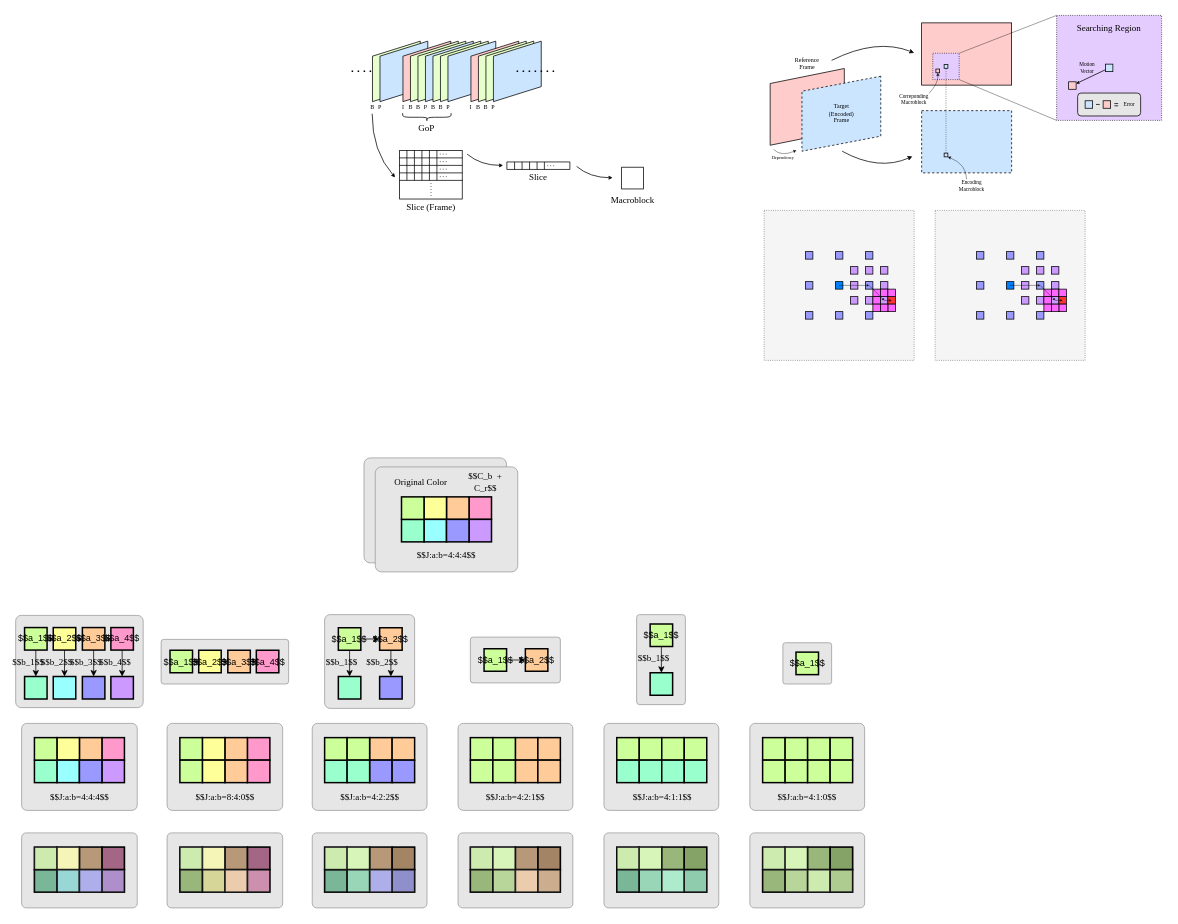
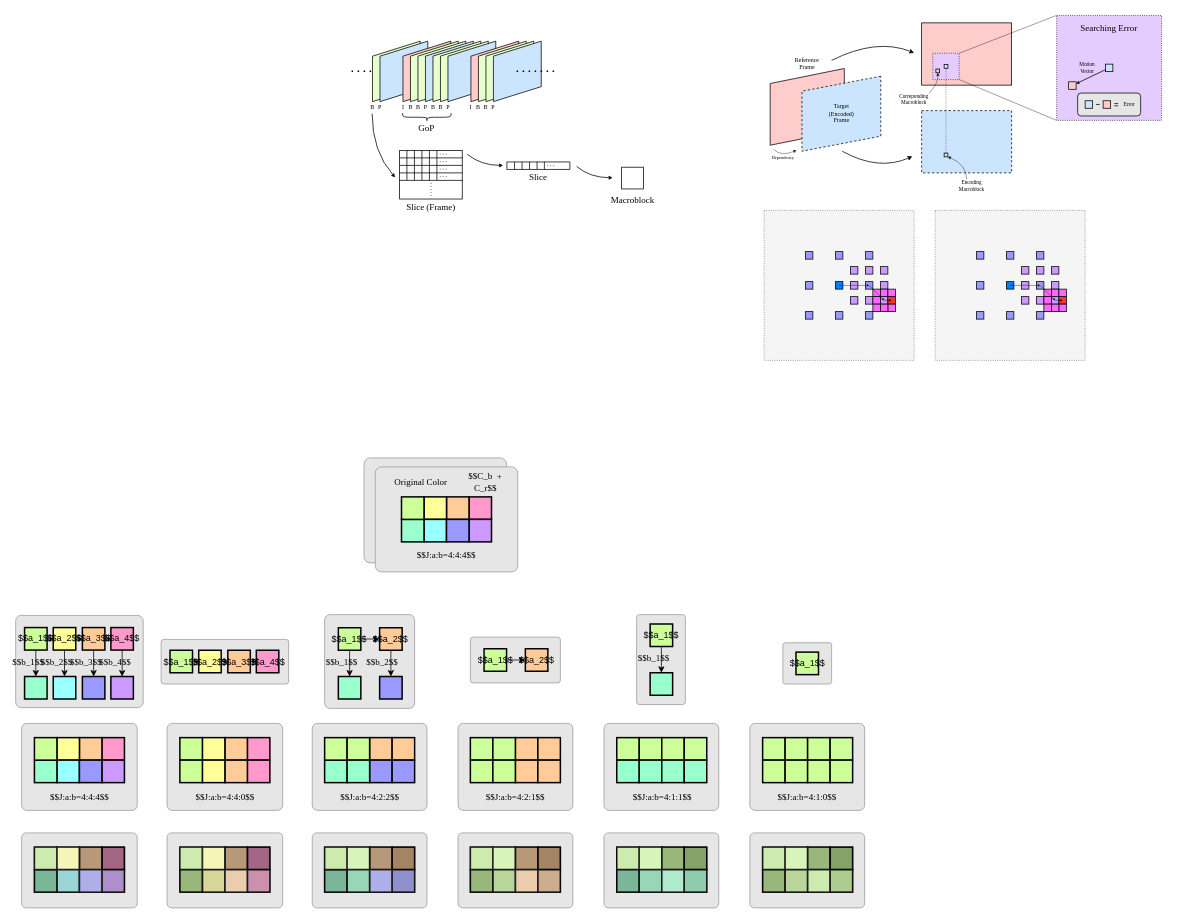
node "Searching Region": label "Searching Region" -> "Searching Error"
node "$$J:a:b=8:4:0$$": label "$$J:a:b=8:4:0$$" -> "$$J:a:b=4:4:0$$"
